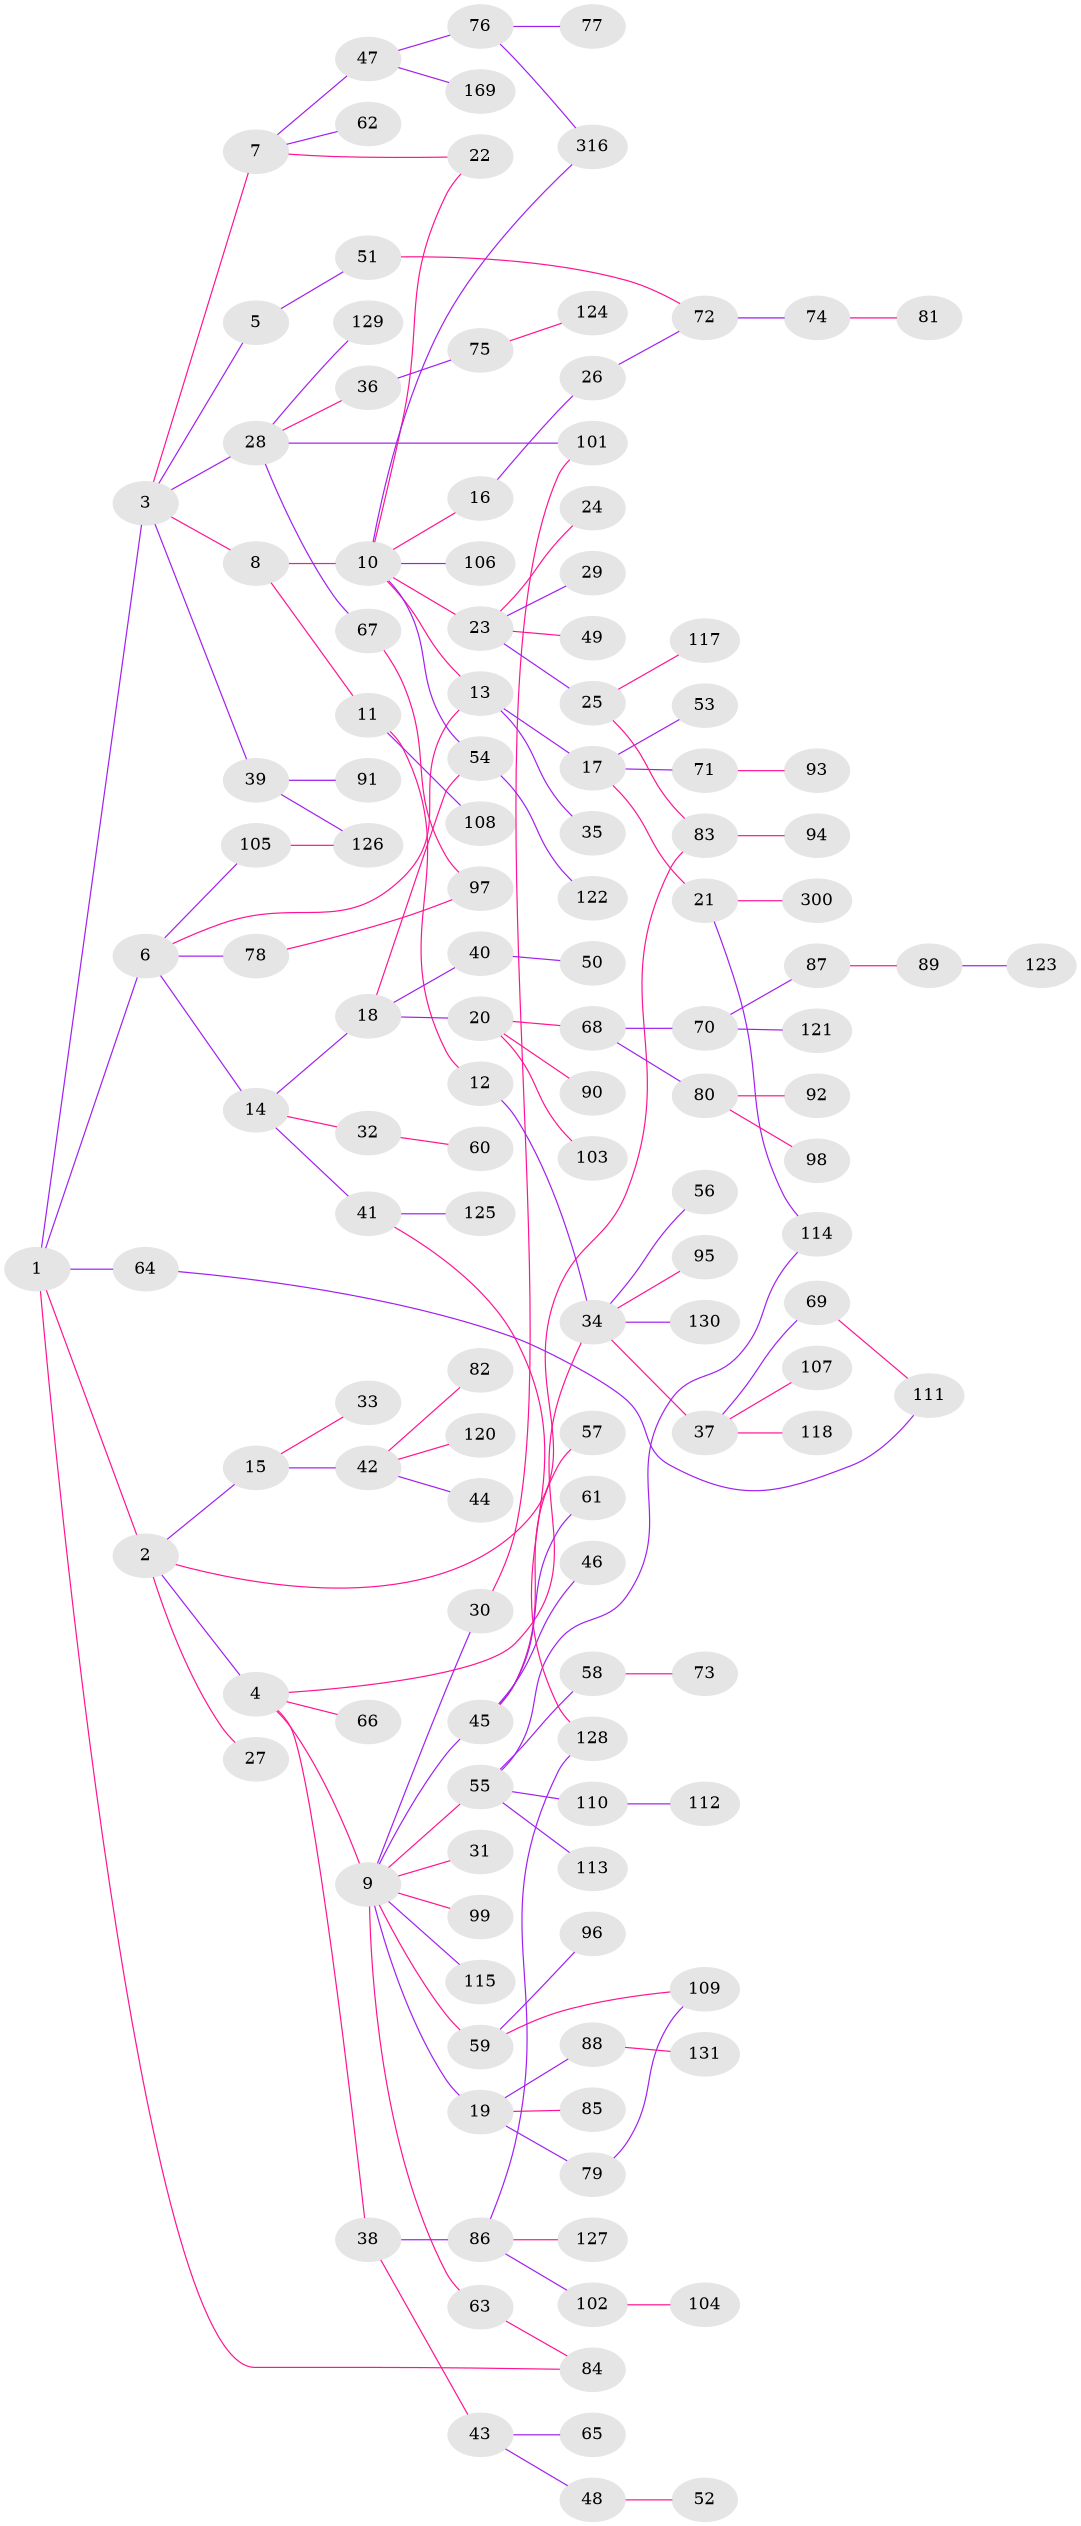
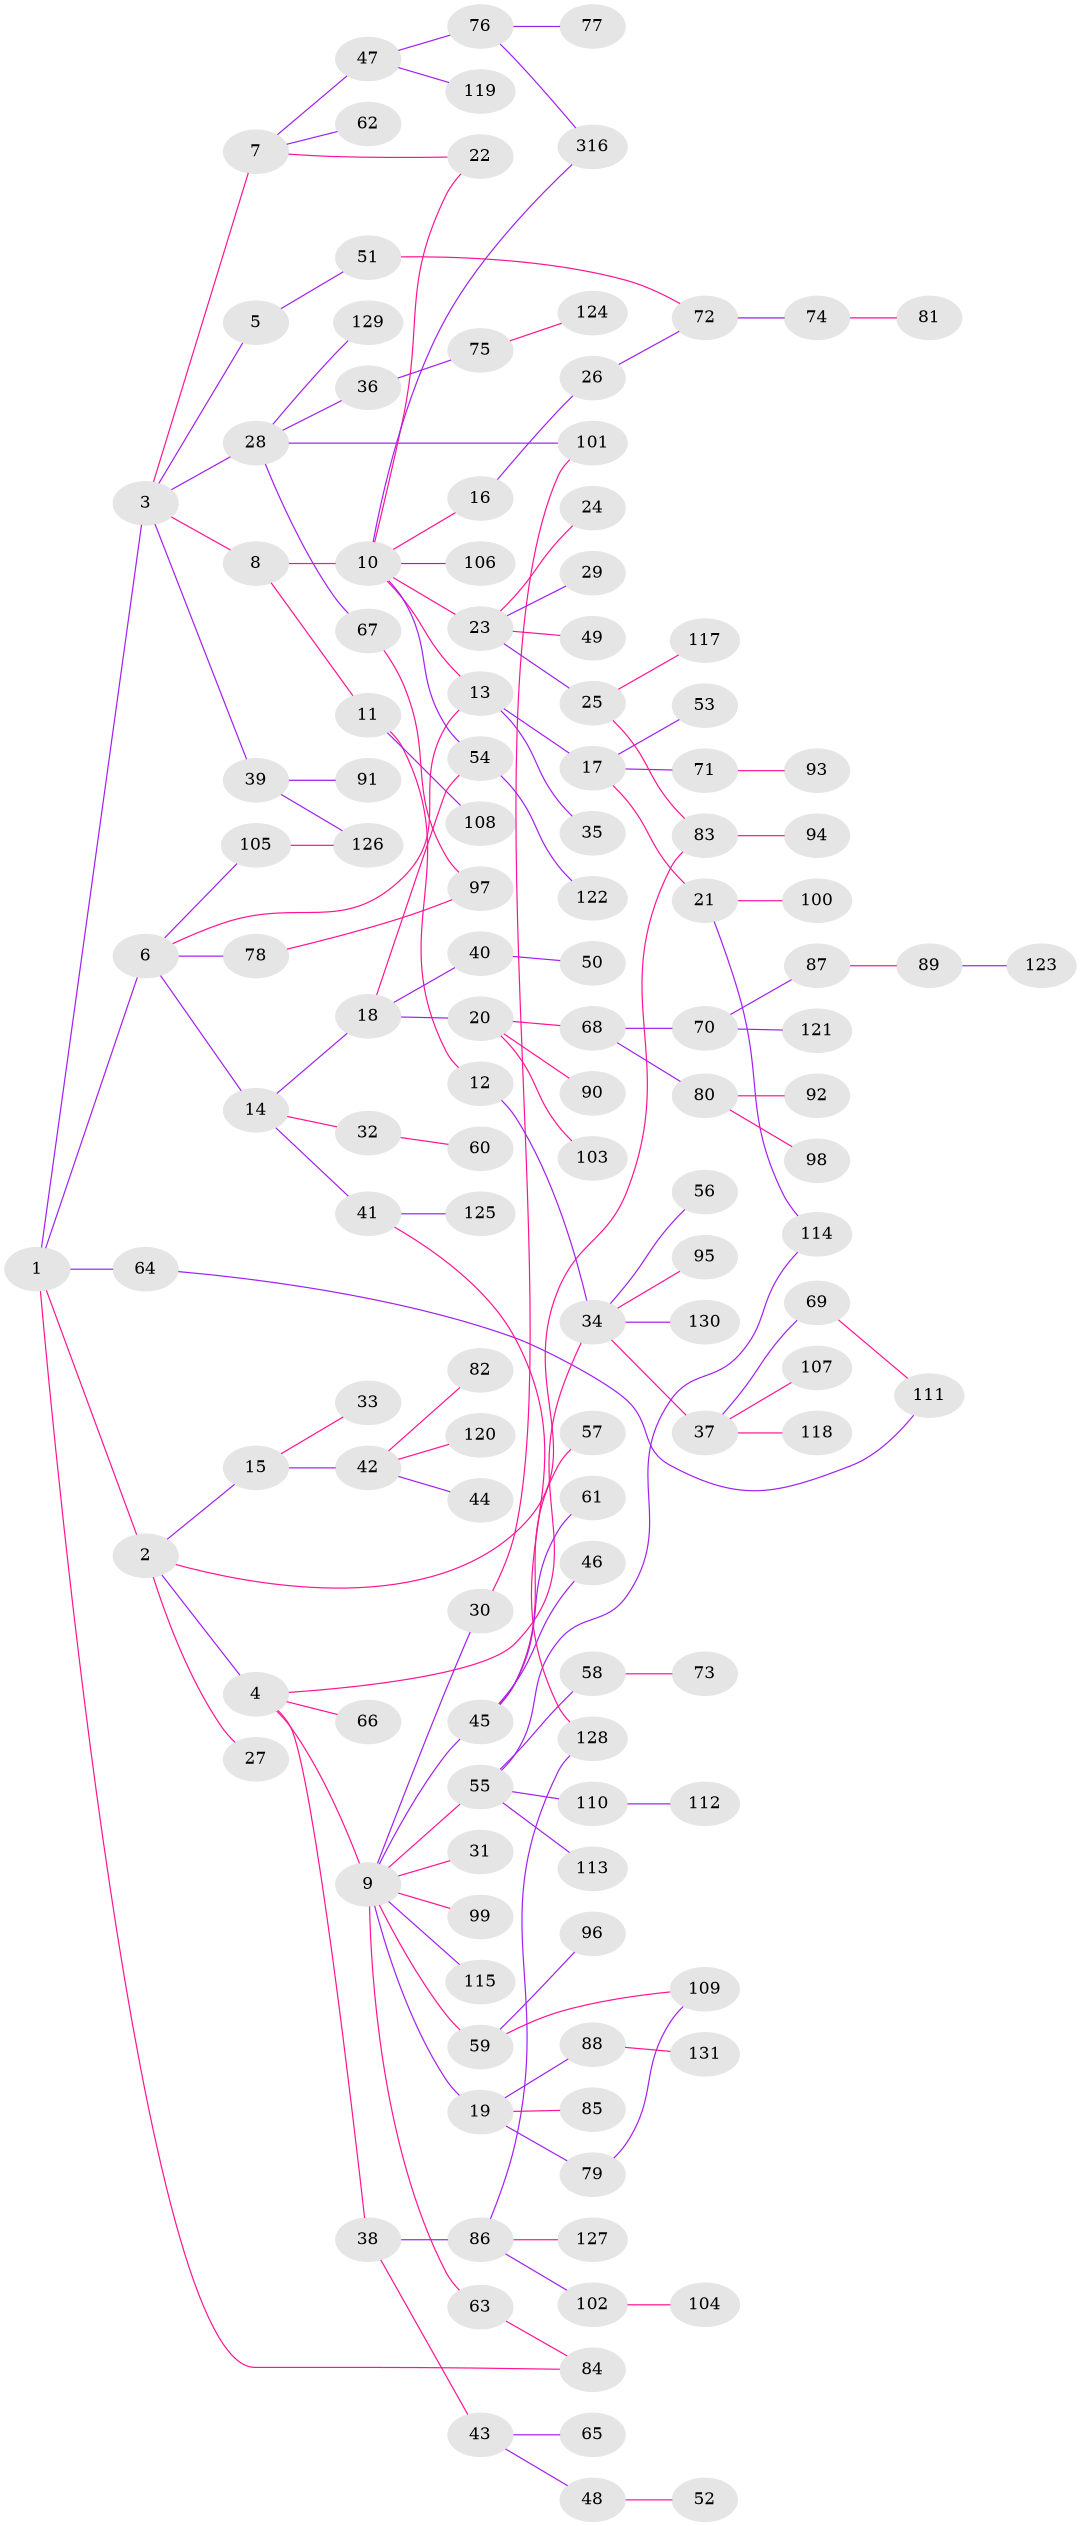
node "169": label "169" -> "119"
edge "36" -- "28": color deeppink -> purple
node "300": label "300" -> "100"
